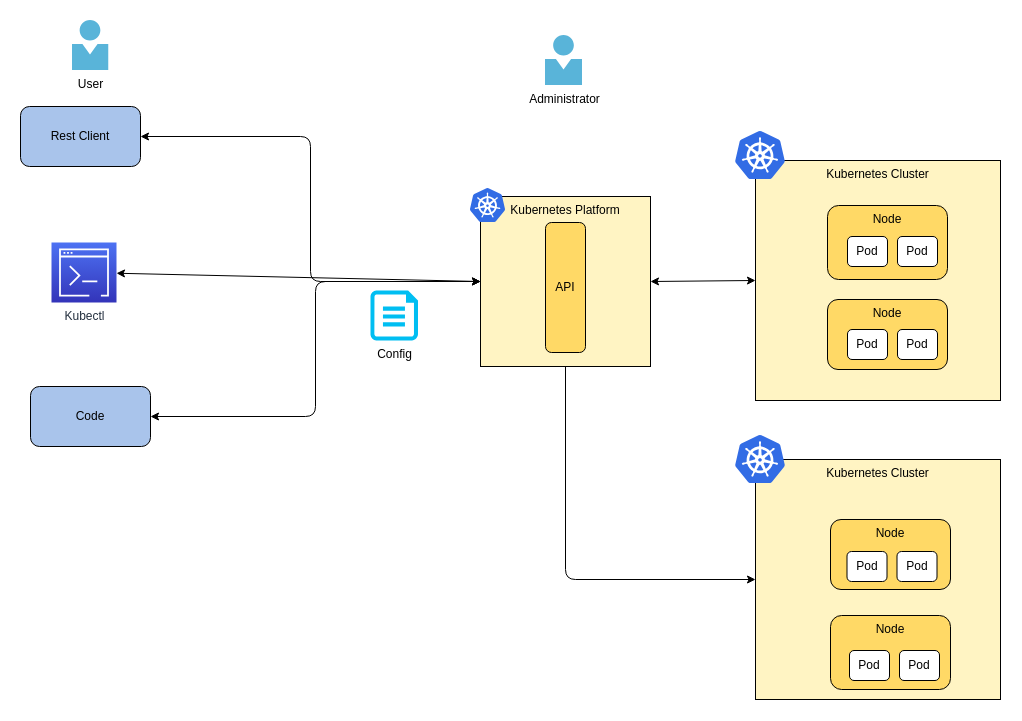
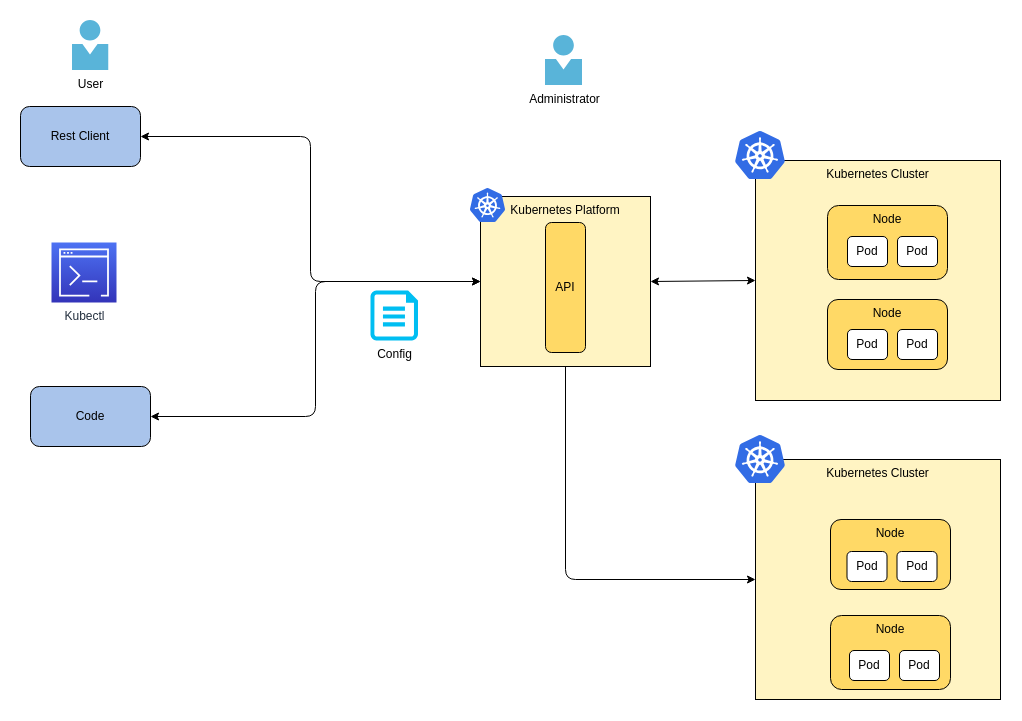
edge "Kubectl" -- "Kubernetes Platform": removed
